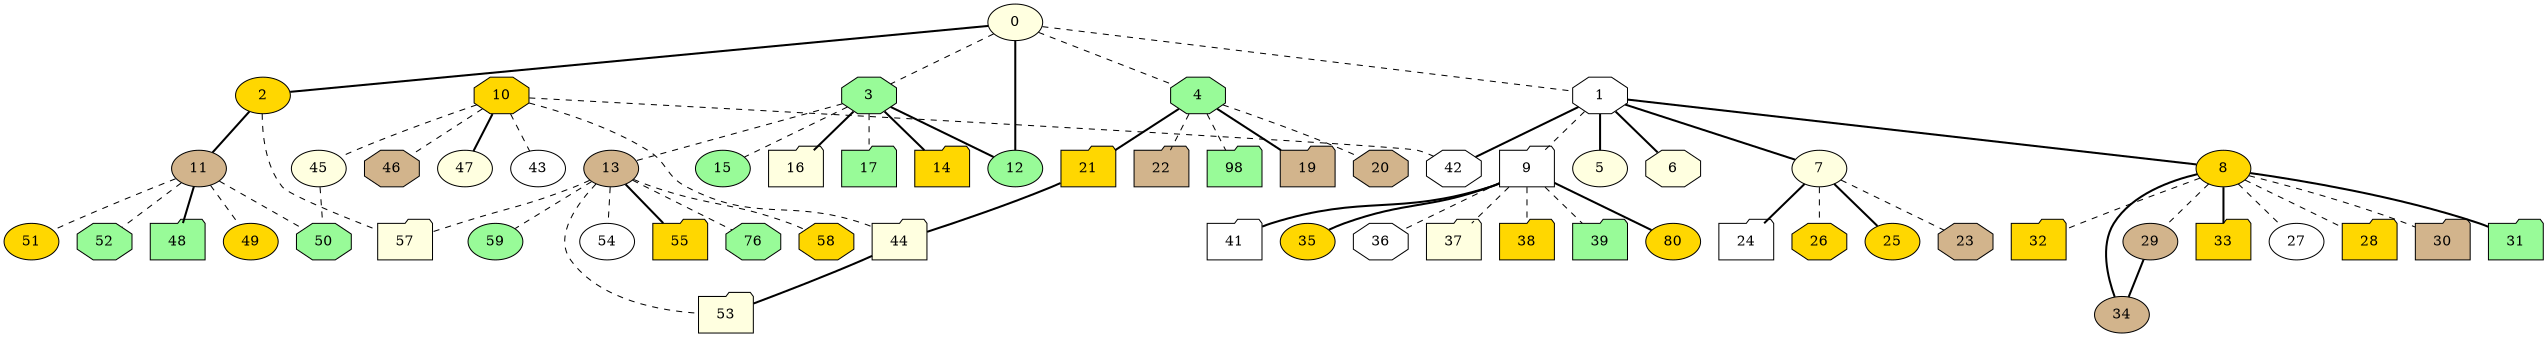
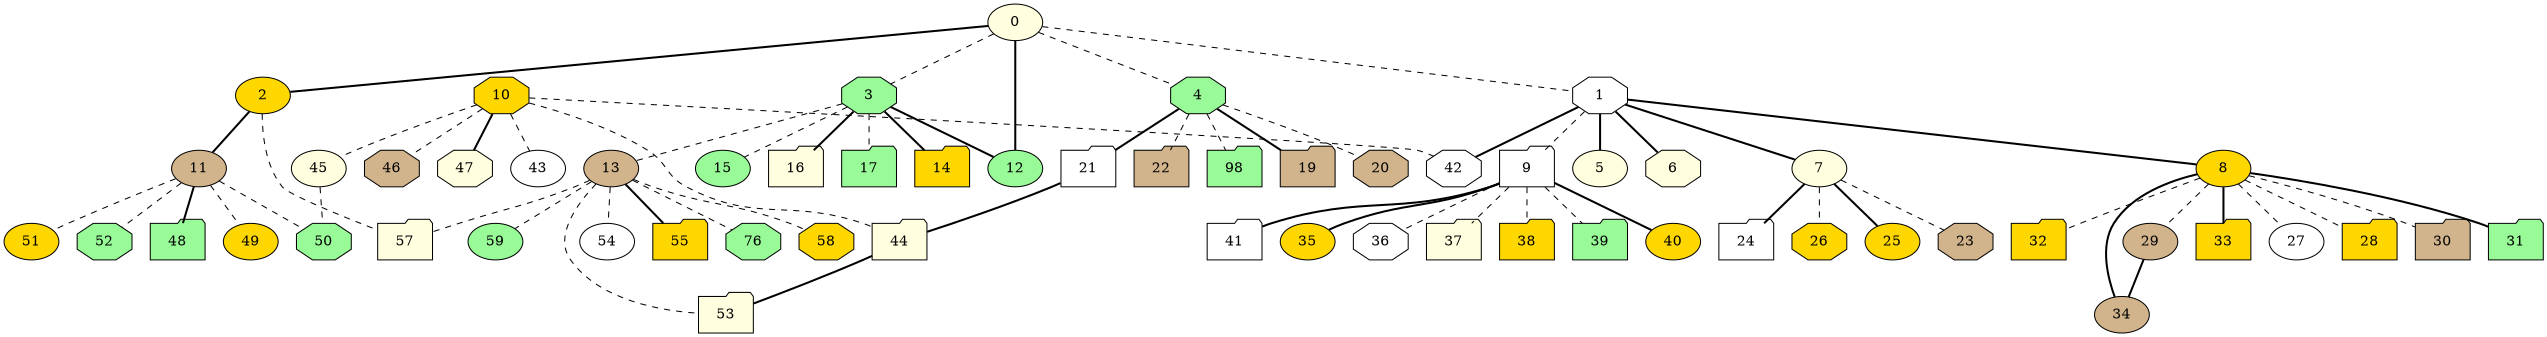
node "47": shape ellipse -> octagon
node "21": fillcolor gold -> white
node "80": label "80" -> "40"
